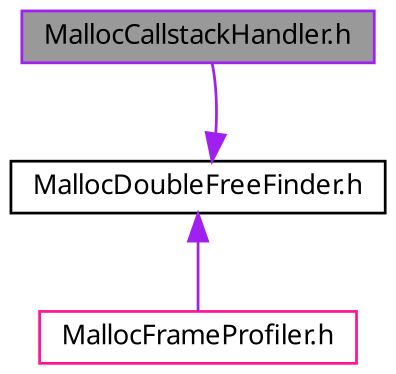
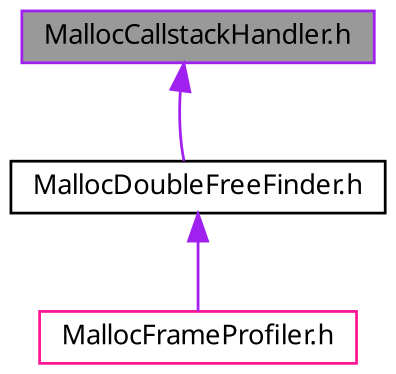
edge "MallocCallstackHandler.h" -> "MallocDoubleFreeFinder.h": reversed
